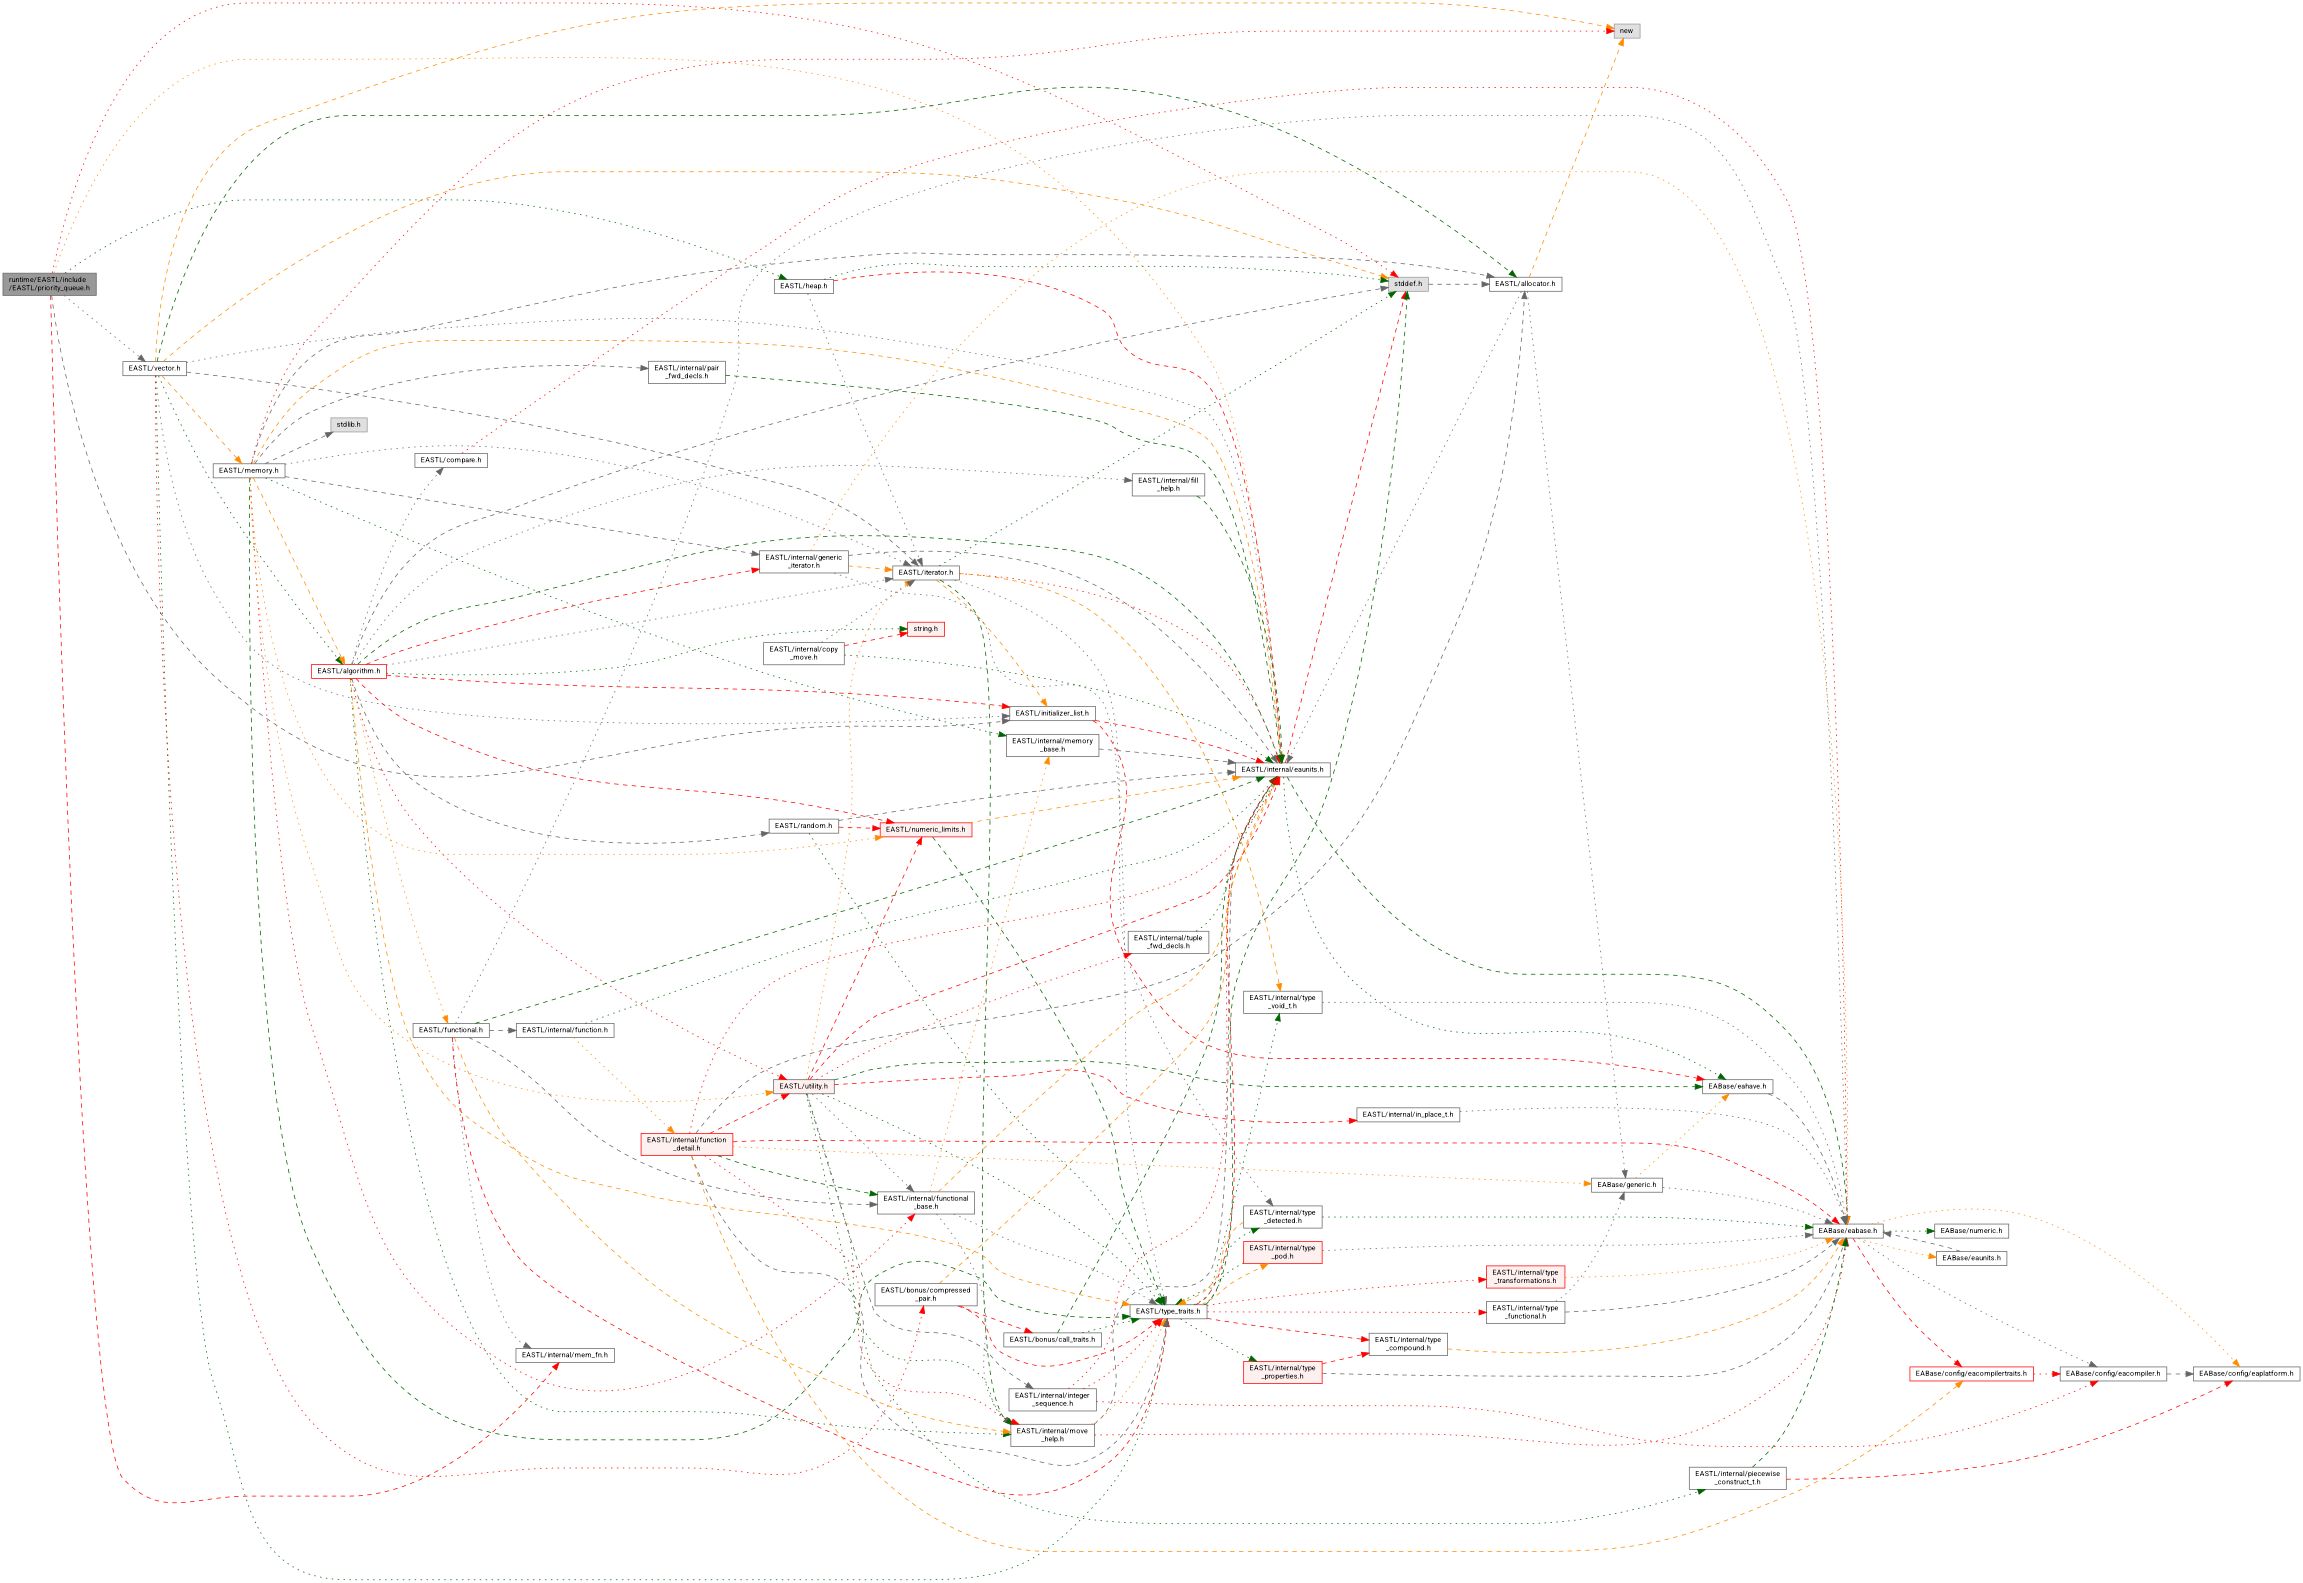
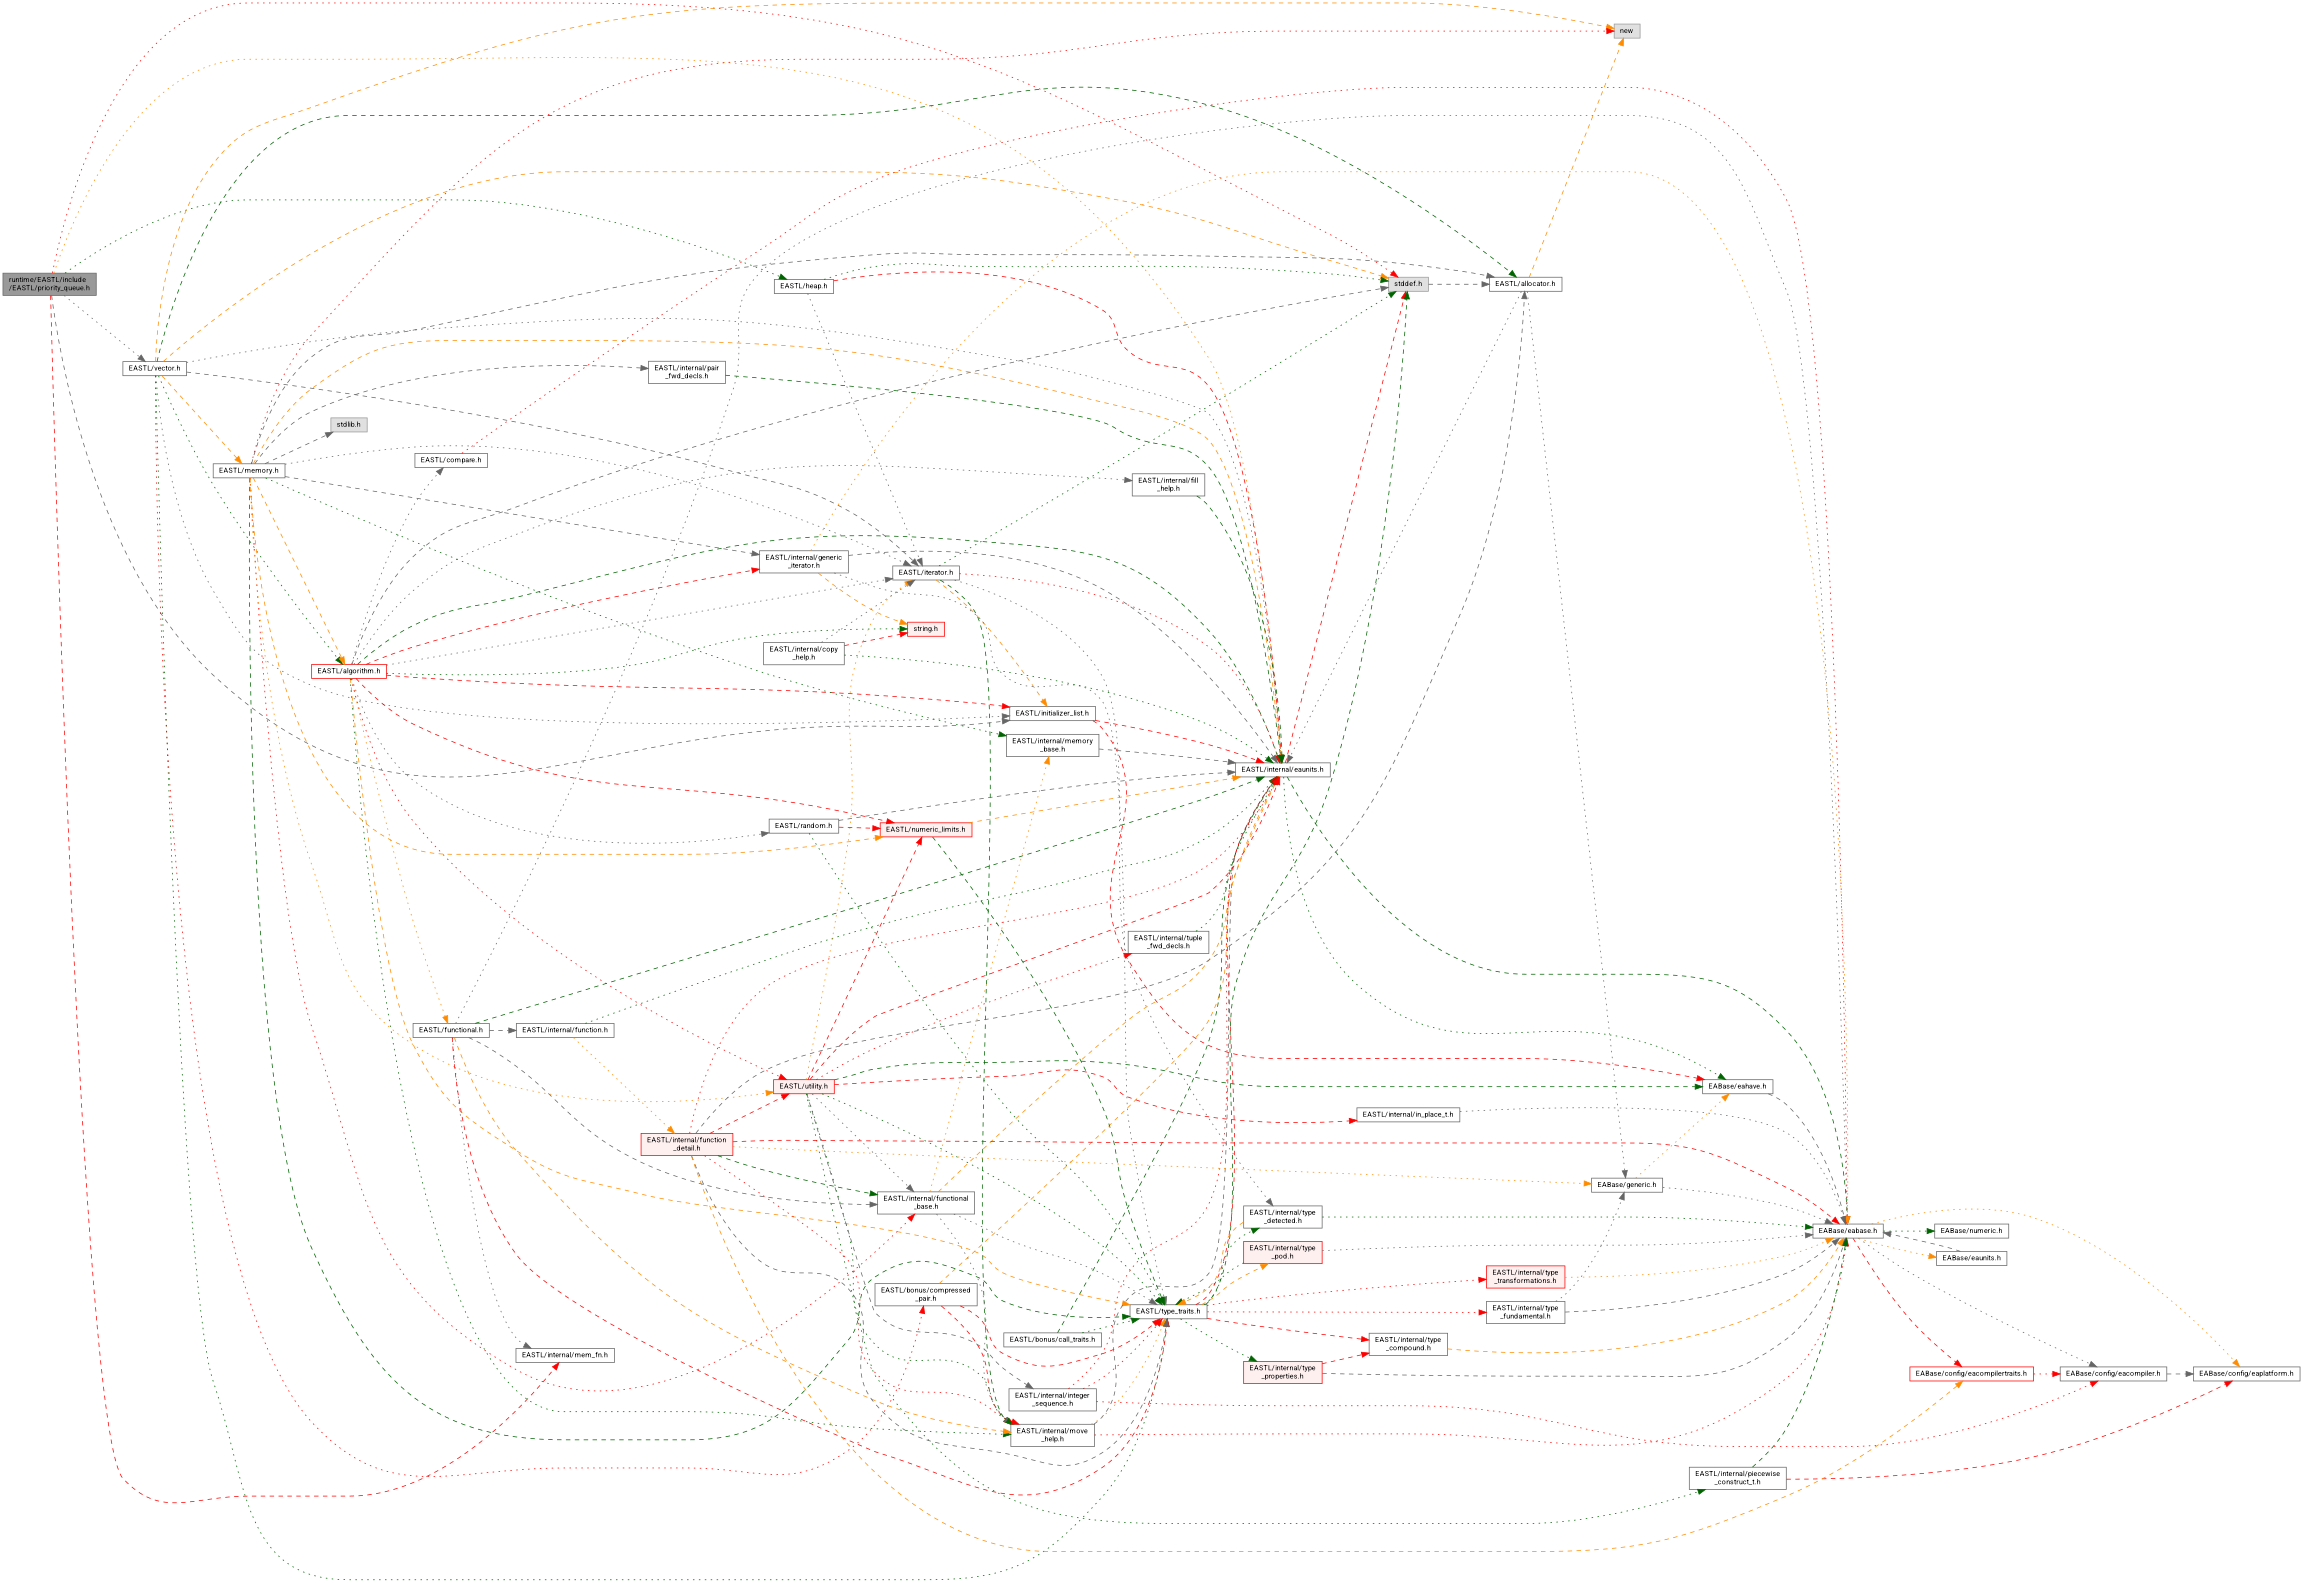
edge "EASTL/internal/generic _iterator.h" -> "EASTL/iterator.h": now "EASTL/internal/generic _iterator.h" -> "string.h"
node "EASTL/internal/copy _move.h": label "EASTL/internal/copy _move.h" -> "EASTL/internal/copy _help.h"
edge "EASTL/algorithm.h" -> "EASTL/random.h": style dashed -> dotted
edge "EASTL/memory.h" -> "EASTL/numeric_limits.h": style dotted -> dashed
node "EASTL/internal/type _void_t.h": removed
node "EASTL/utility.h": color grey40 -> red
node "EASTL/internal/type _functional.h": label "EASTL/internal/type _functional.h" -> "EASTL/internal/type _fundamental.h"
edge "EASTL/bonus/compressed _pair.h" -> "EASTL/bonus/call_traits.h": now "EASTL/bonus/compressed _pair.h" -> "EASTL/internal/move _help.h"
